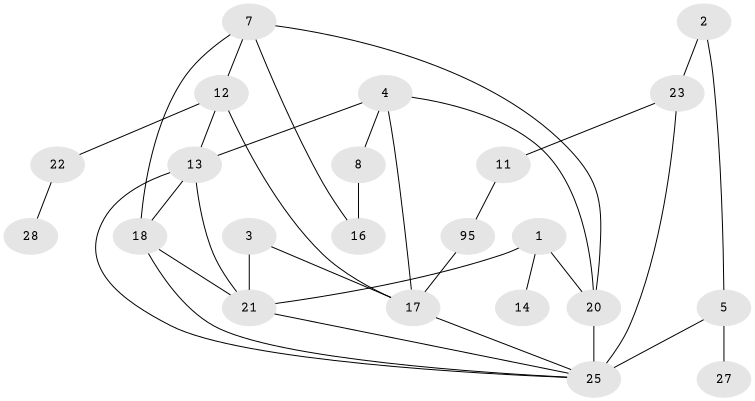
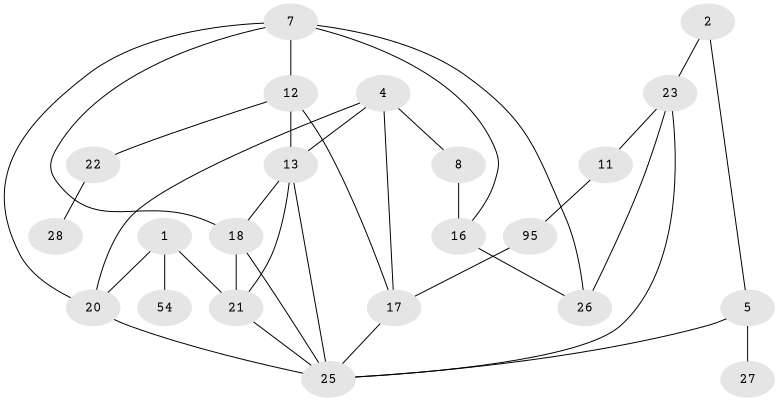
node "3": removed
node "14": label "14" -> "54"
node "26": added
